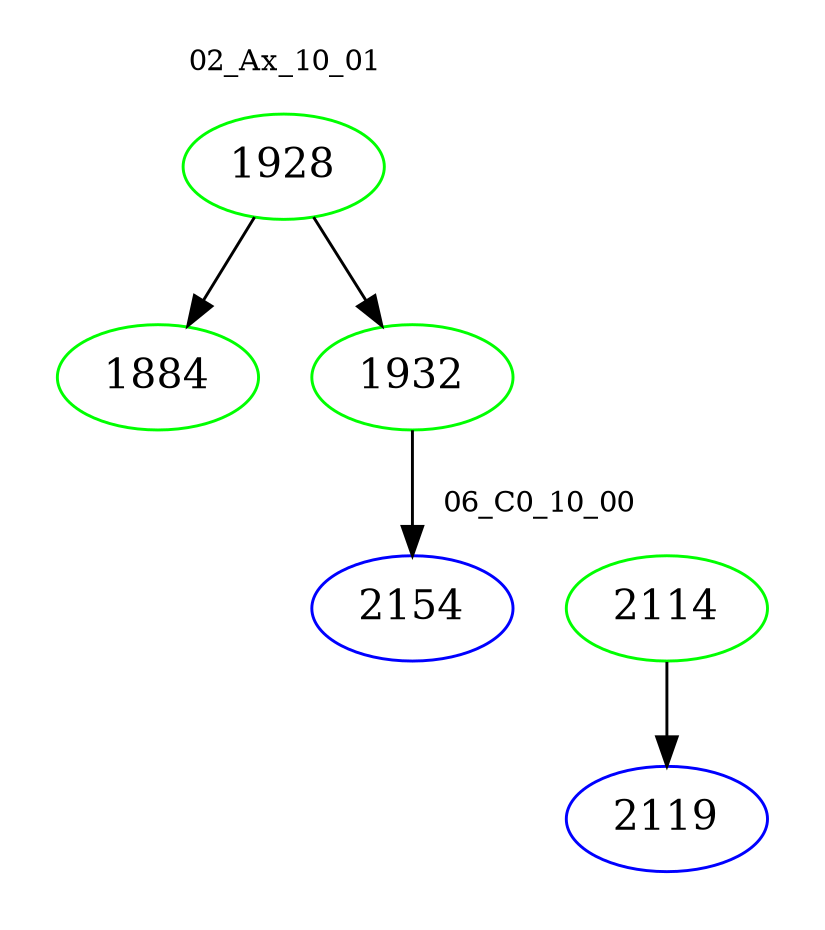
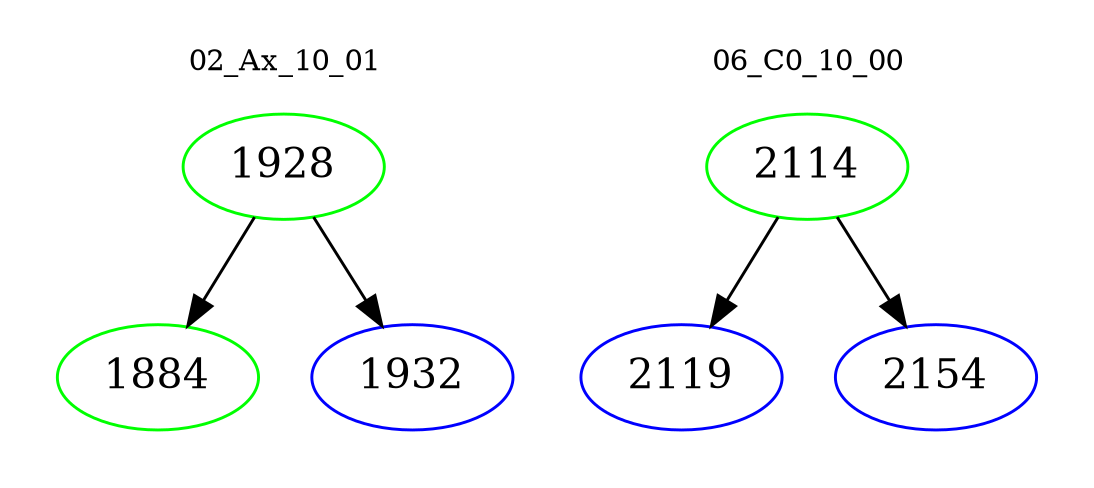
node "1932": color green -> blue
edge "1932" -> "2154": now "2114" -> "2154"
